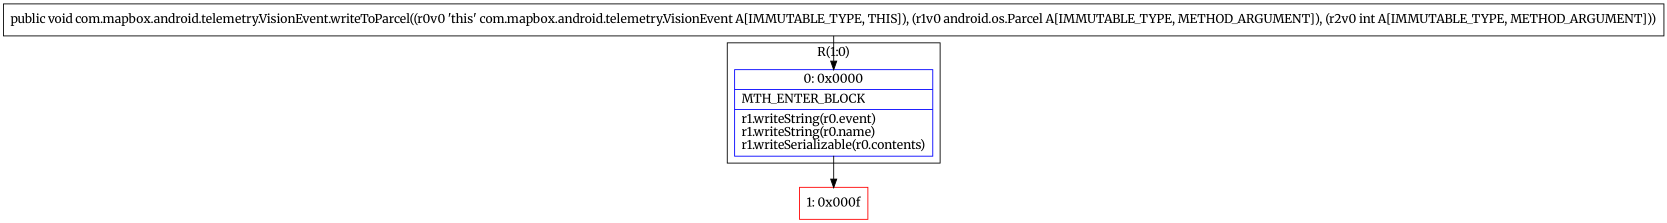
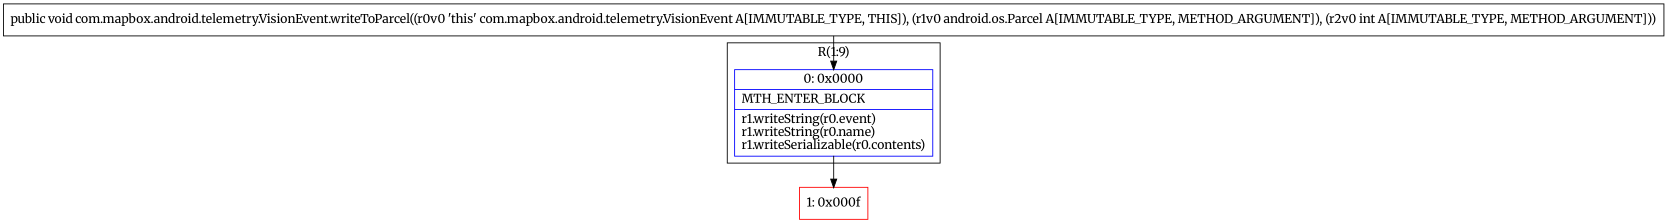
cluster "R(1:0)": label "R(1:0)" -> "R(1:9)"
